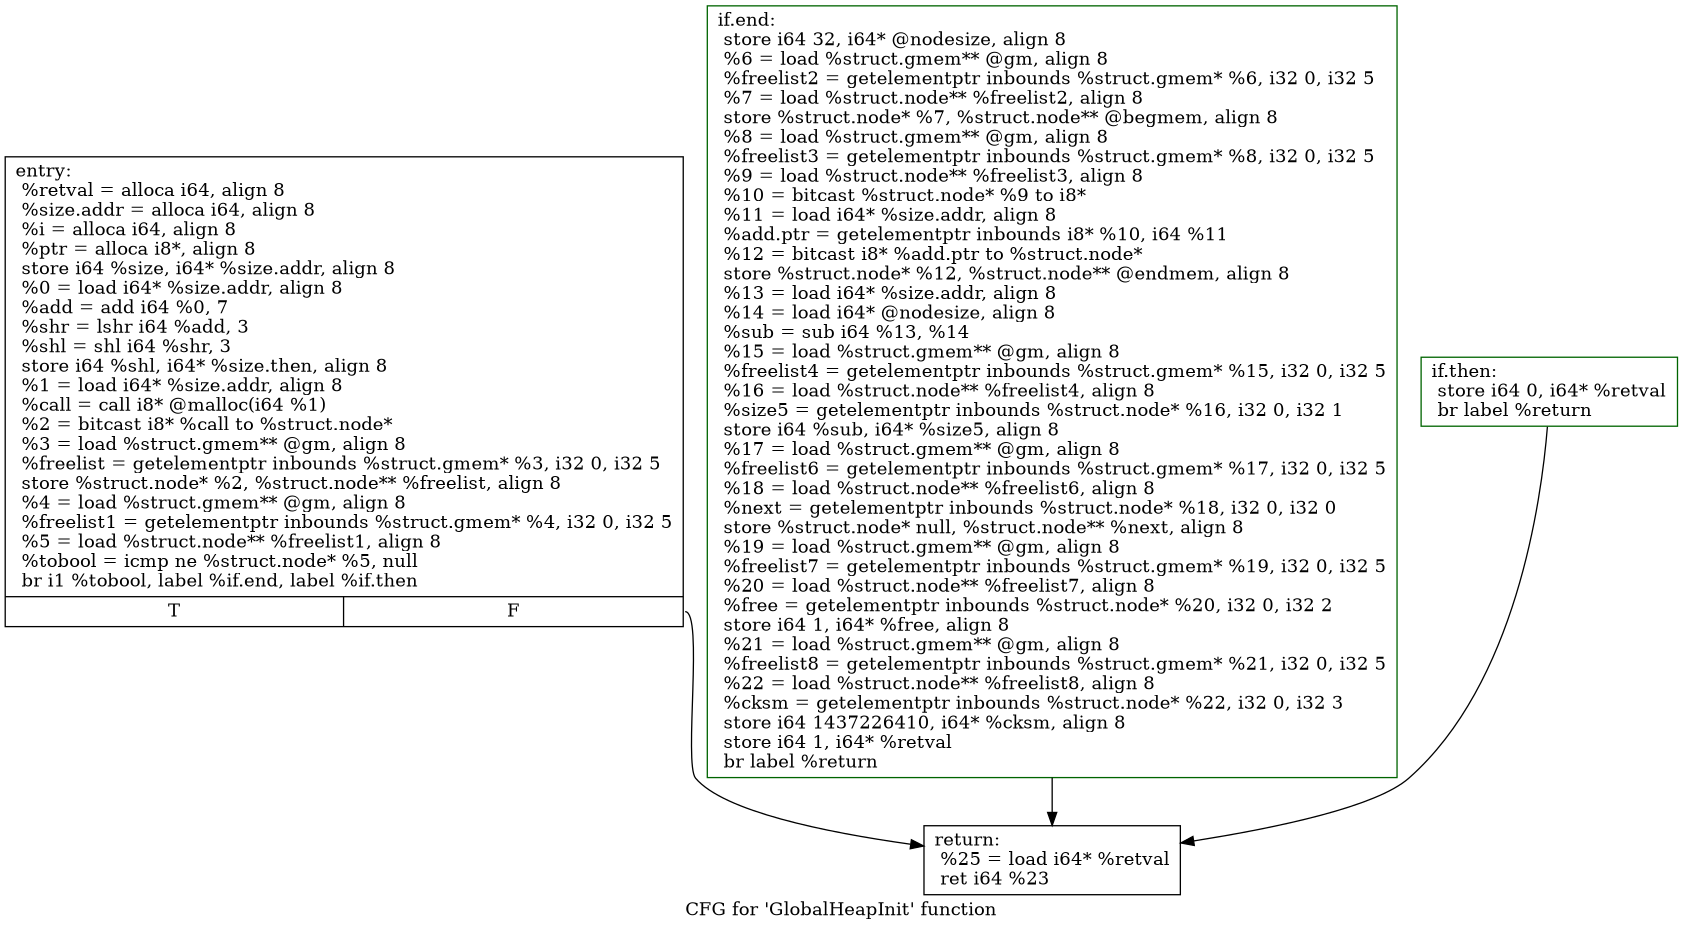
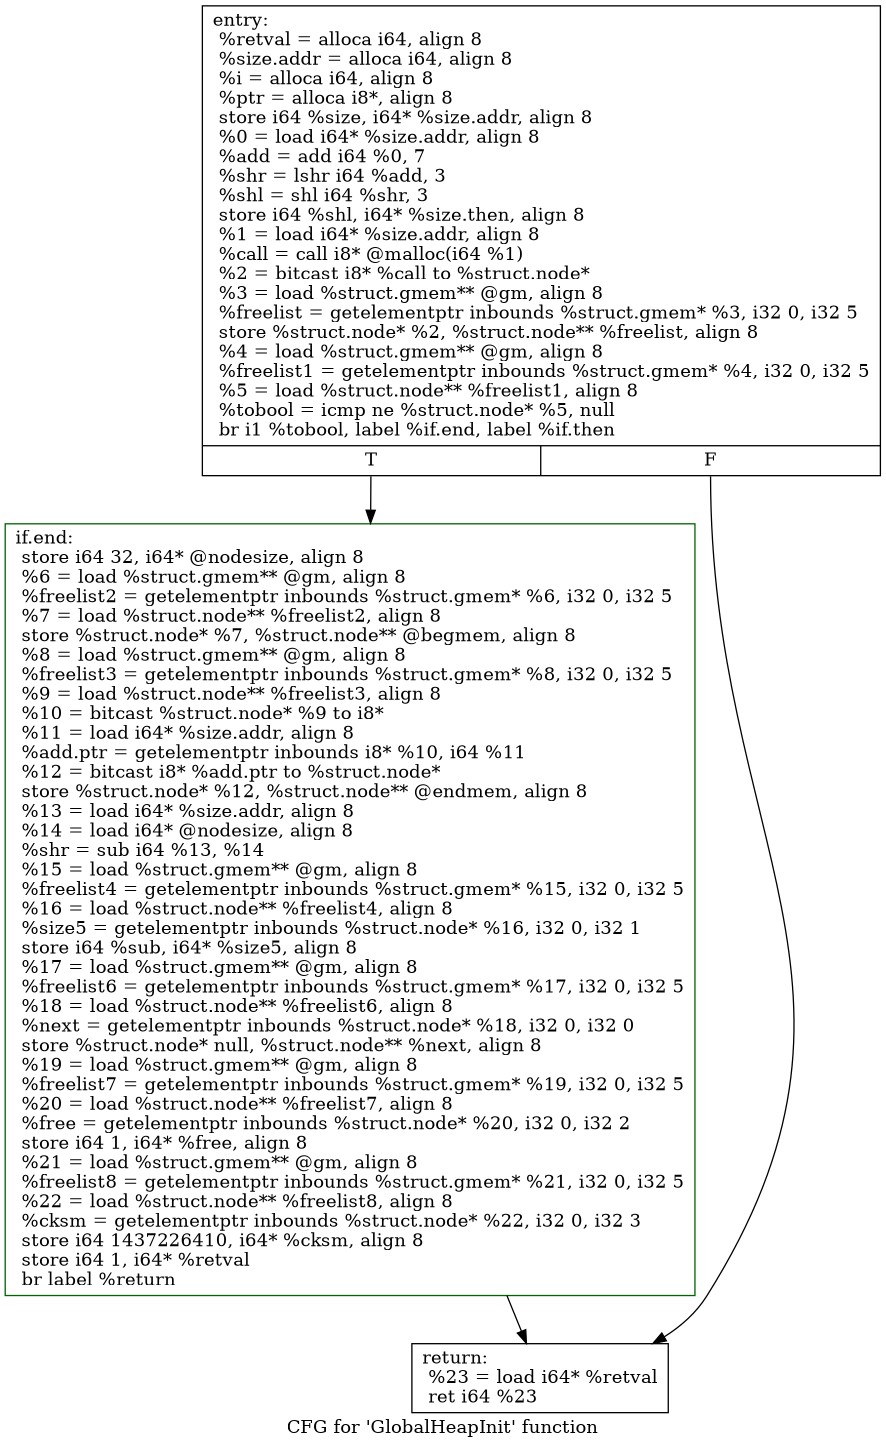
node "if.end:": text "%sub = sub i64 %13, %14" -> "%shr = sub i64 %13, %14"
node "if.then:": removed
edge "entry:" -> "if.end:": added
node "return:": text "%25 = load i64* %retval" -> "%23 = load i64* %retval"
